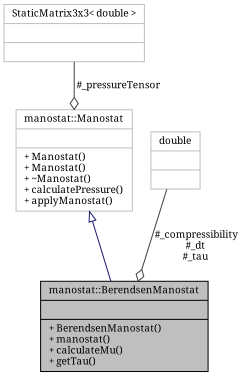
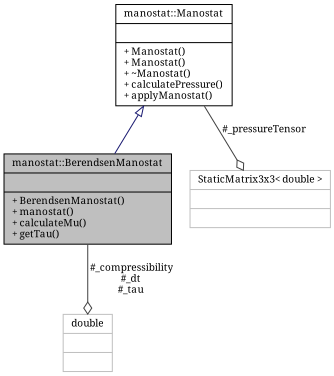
edge "StaticMatrix3x3< double >" -> "manostat::Manostat": reversed
node "manostat::Manostat": color grey75 -> black
edge "double" -> "manostat::BerendsenManostat": reversed
